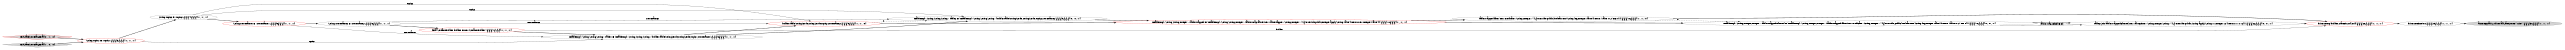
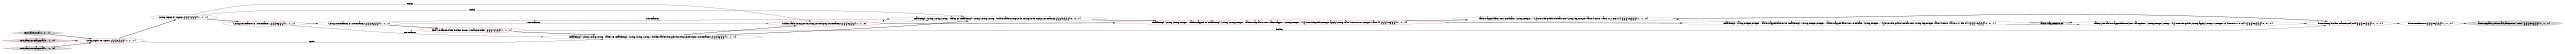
node "testStateStore['0', '0', '1']": added
